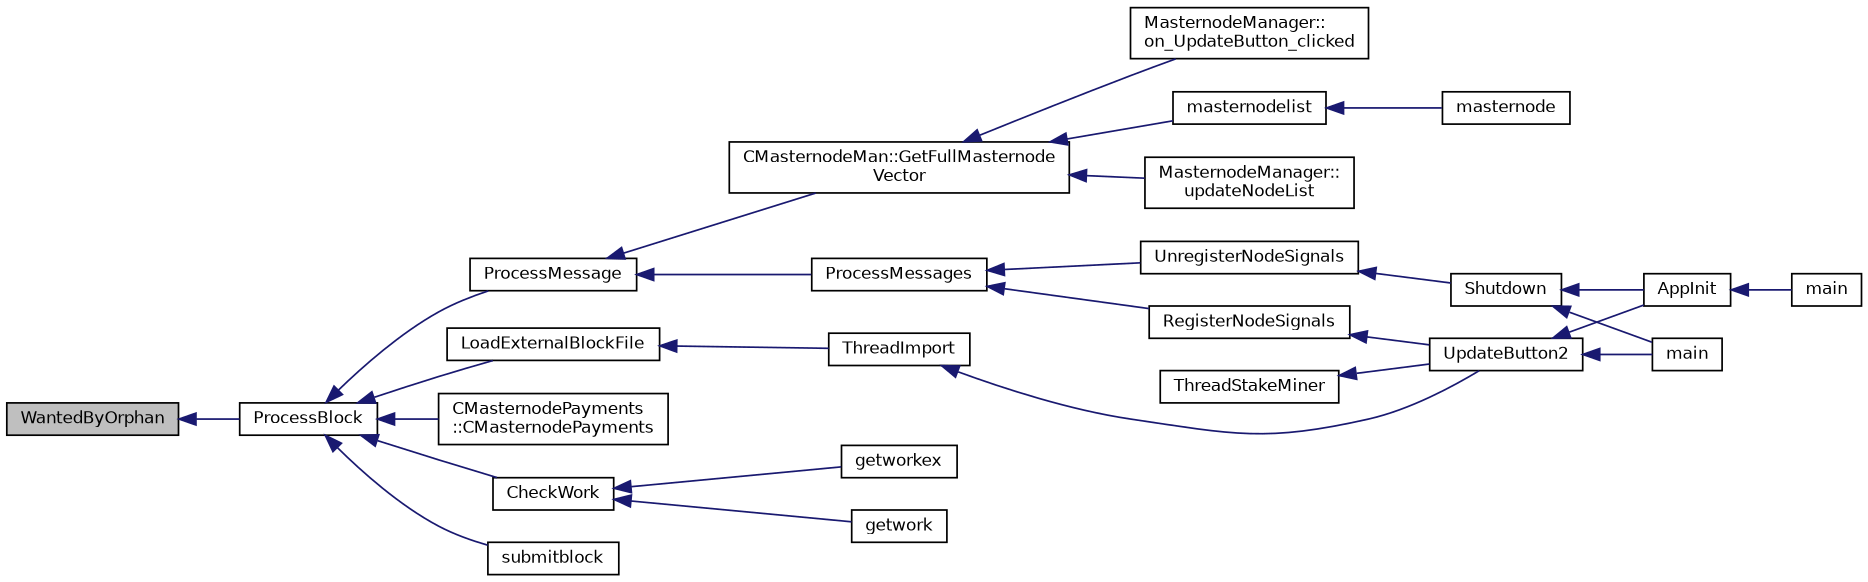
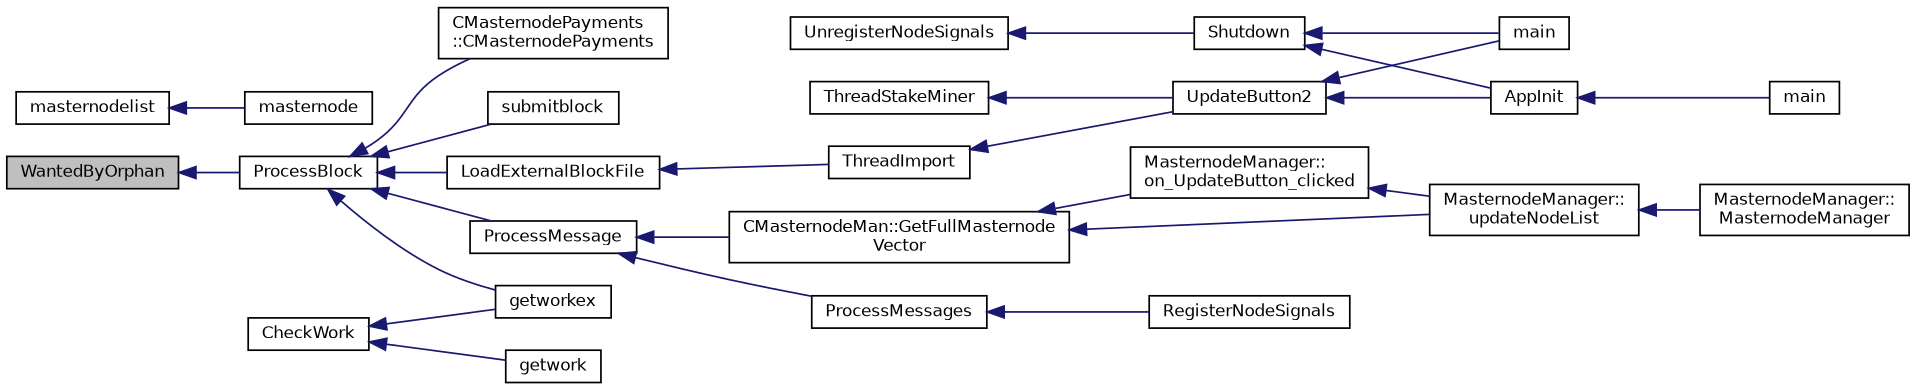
edge "masternodelist" -> "CMasternodeMan::GetFullMasternode Vector": removed
edge "MasternodeManager:: updateNodeList" -> "MasternodeManager:: on_UpdateButton_clicked": added
node "MasternodeManager:: MasternodeManager": added
edge "UnregisterNodeSignals" -> "ProcessMessages": removed
edge "UpdateButton2" -> "RegisterNodeSignals": removed
edge "CheckWork" -> "ProcessBlock": now "getworkex" -> "ProcessBlock"
